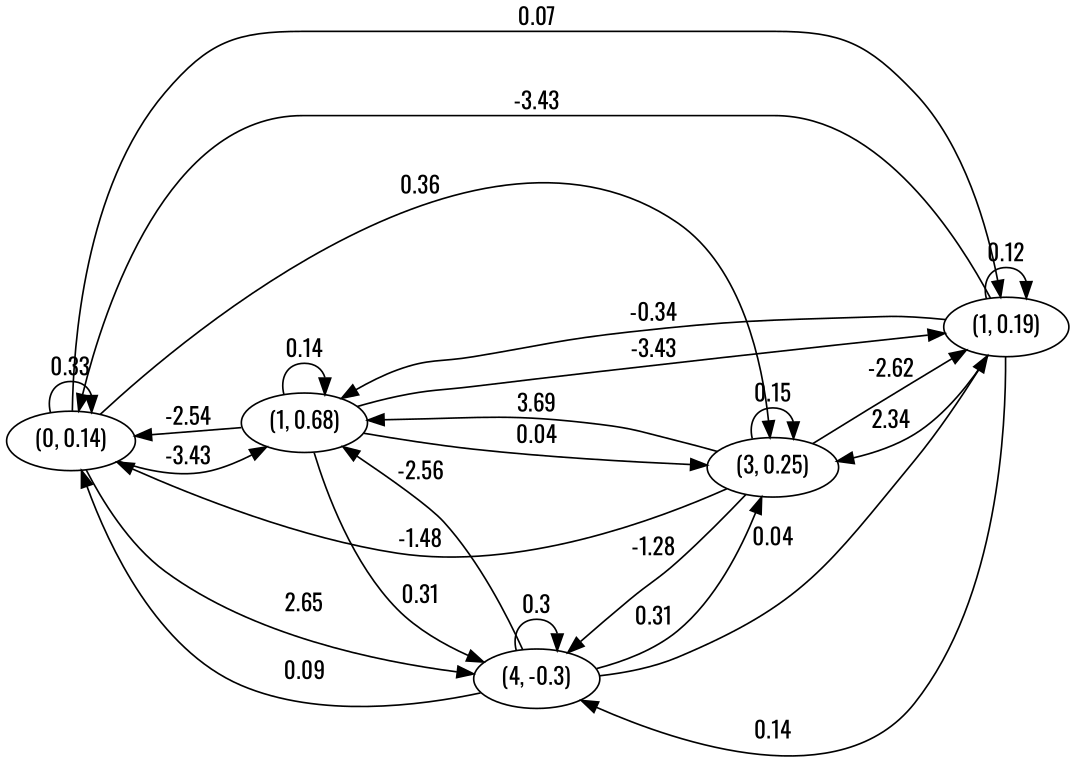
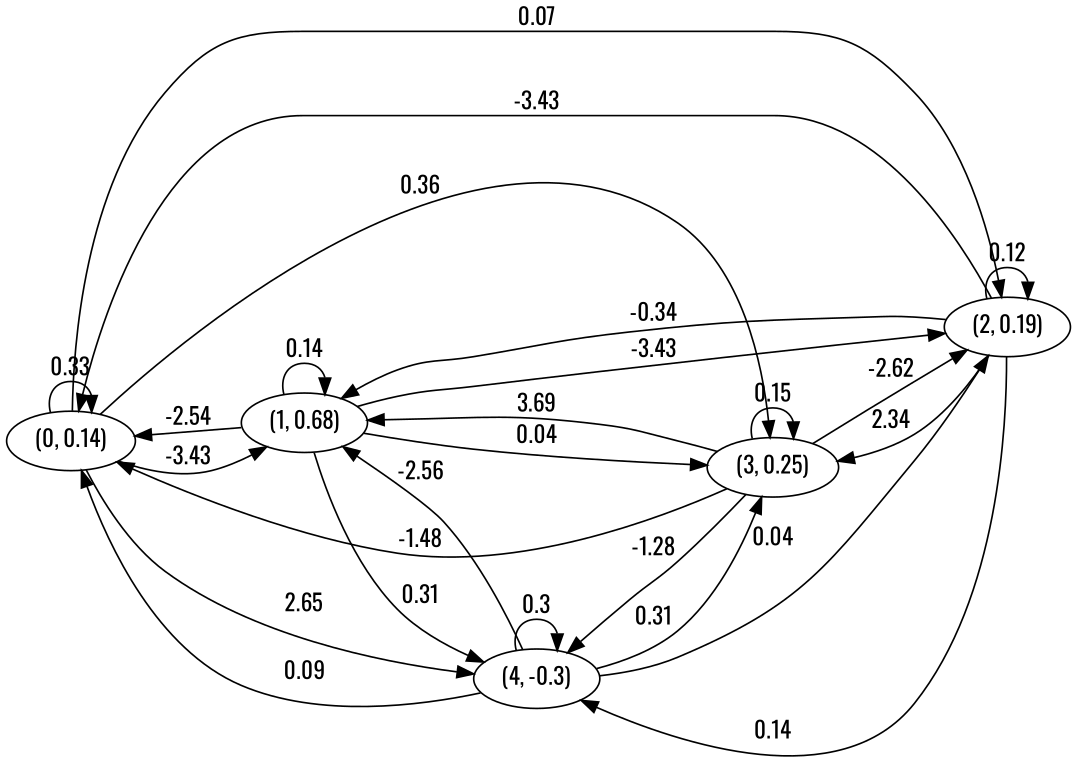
node "(1, 0.19)": label "(1, 0.19)" -> "(2, 0.19)"
